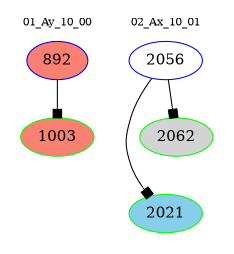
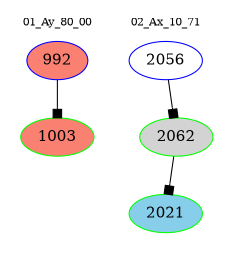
cluster "01_Ay_10_00": label "01_Ay_10_00" -> "01_Ay_80_00"
cluster "02_Ax_10_01": label "02_Ax_10_01" -> "02_Ax_10_71"
node "892": label "892" -> "992"
edge "2056" -> "2021": now "2062" -> "2021"
